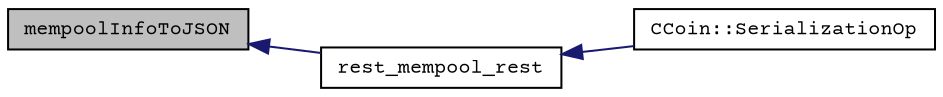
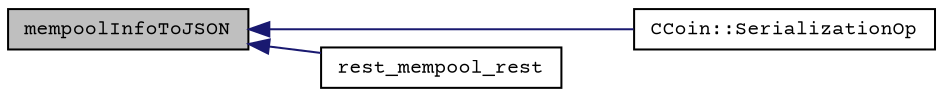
edge "CCoin::SerializationOp" -> "rest_mempool_rest": now "CCoin::SerializationOp" -> "mempoolInfoToJSON"
